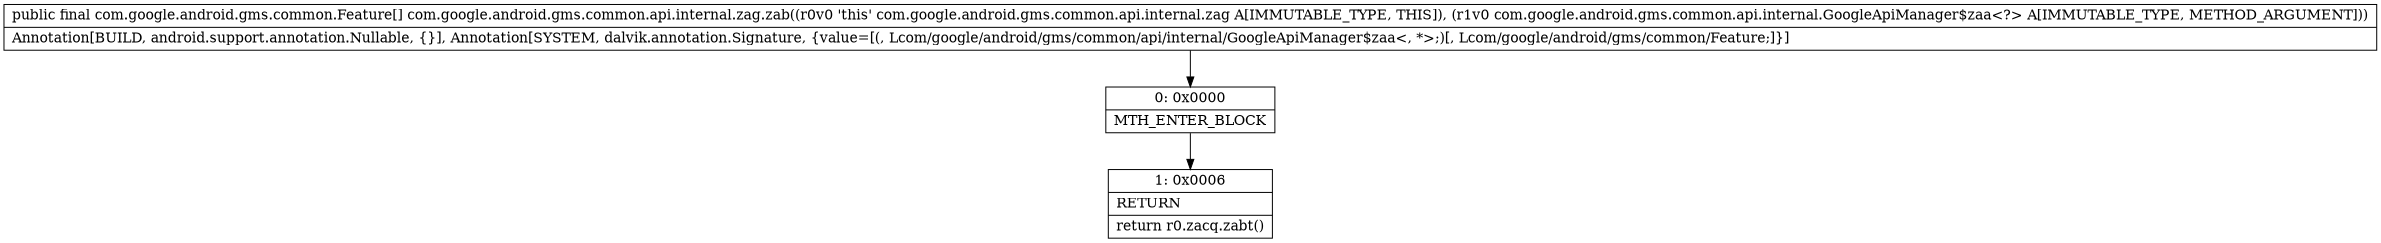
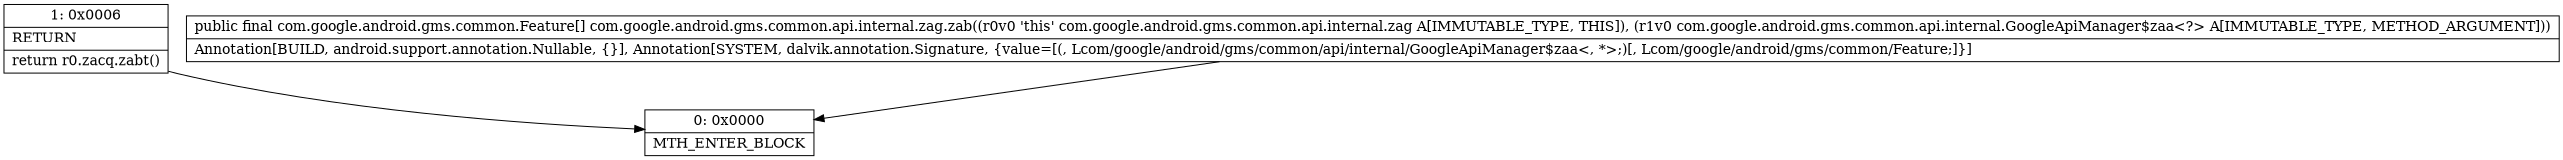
edge "0: 0x0000" -> "1: 0x0006": reversed
